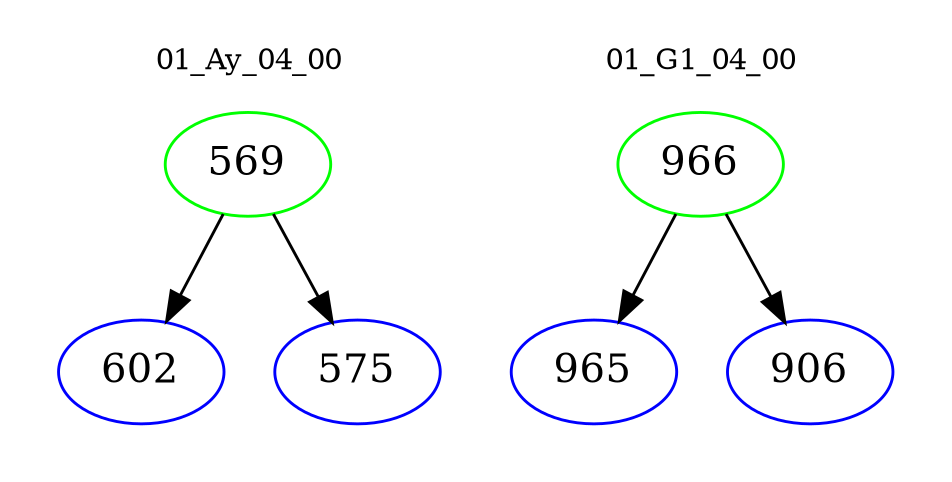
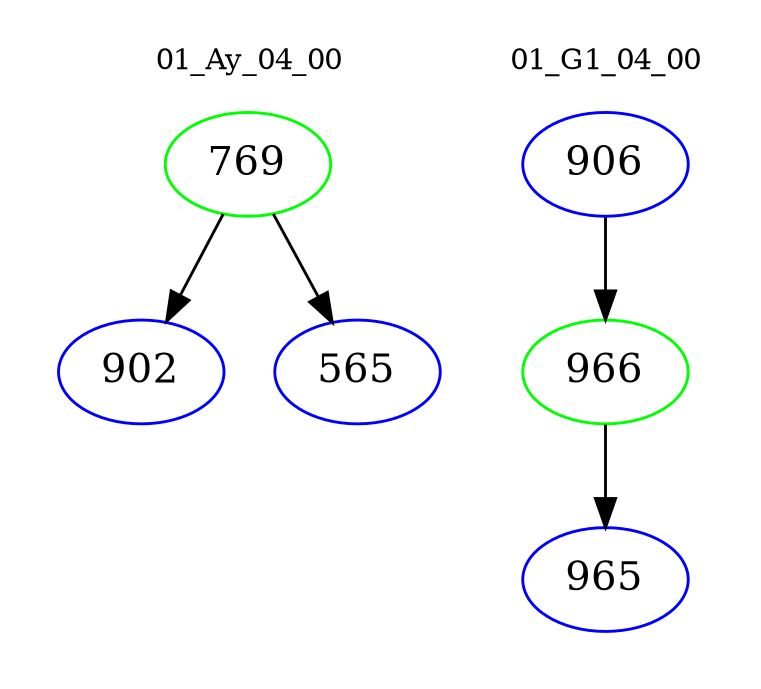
node "569": label "569" -> "769"
edge "966" -> "906": reversed
node "602": label "602" -> "902"
node "575": label "575" -> "565"
